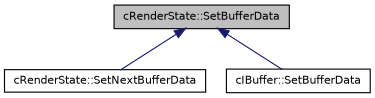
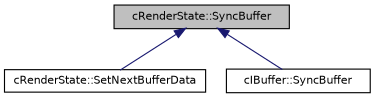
node "cRenderState::SetBufferData": label "cRenderState::SetBufferData" -> "cRenderState::SyncBuffer"
node "cIBuffer::SetBufferData": label "cIBuffer::SetBufferData" -> "cIBuffer::SyncBuffer"
